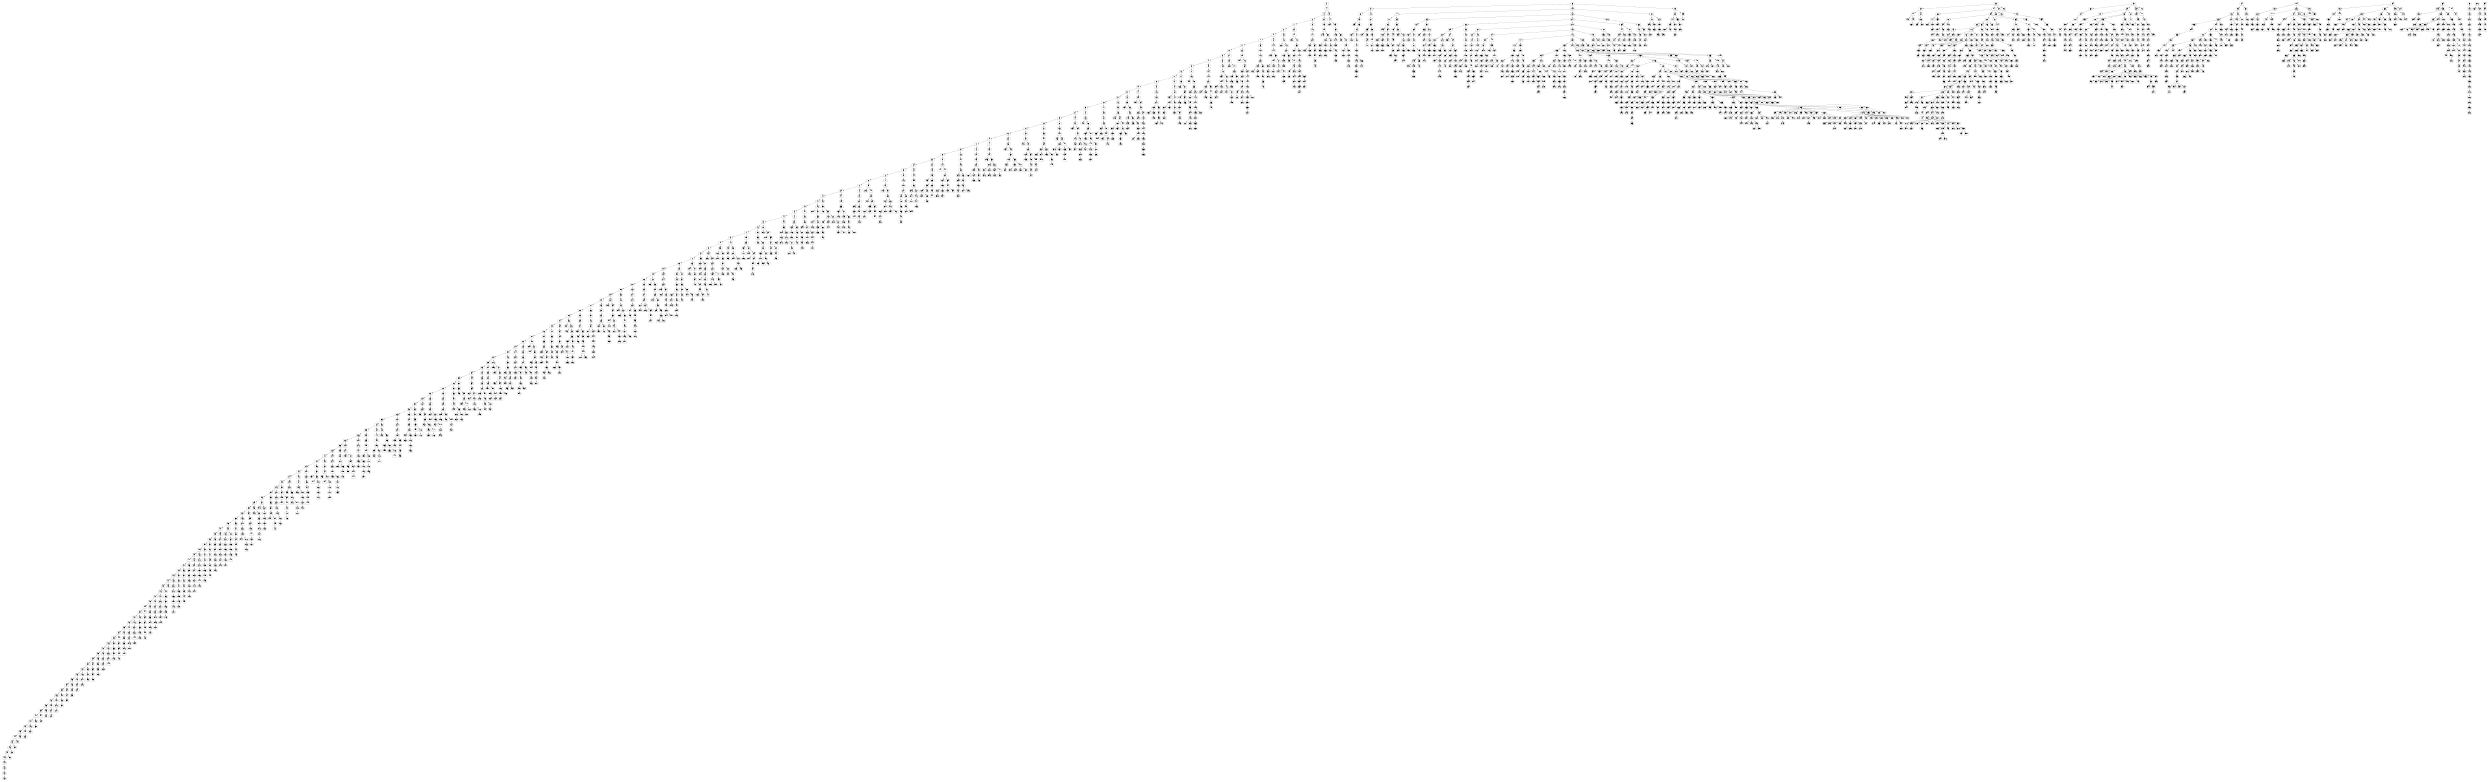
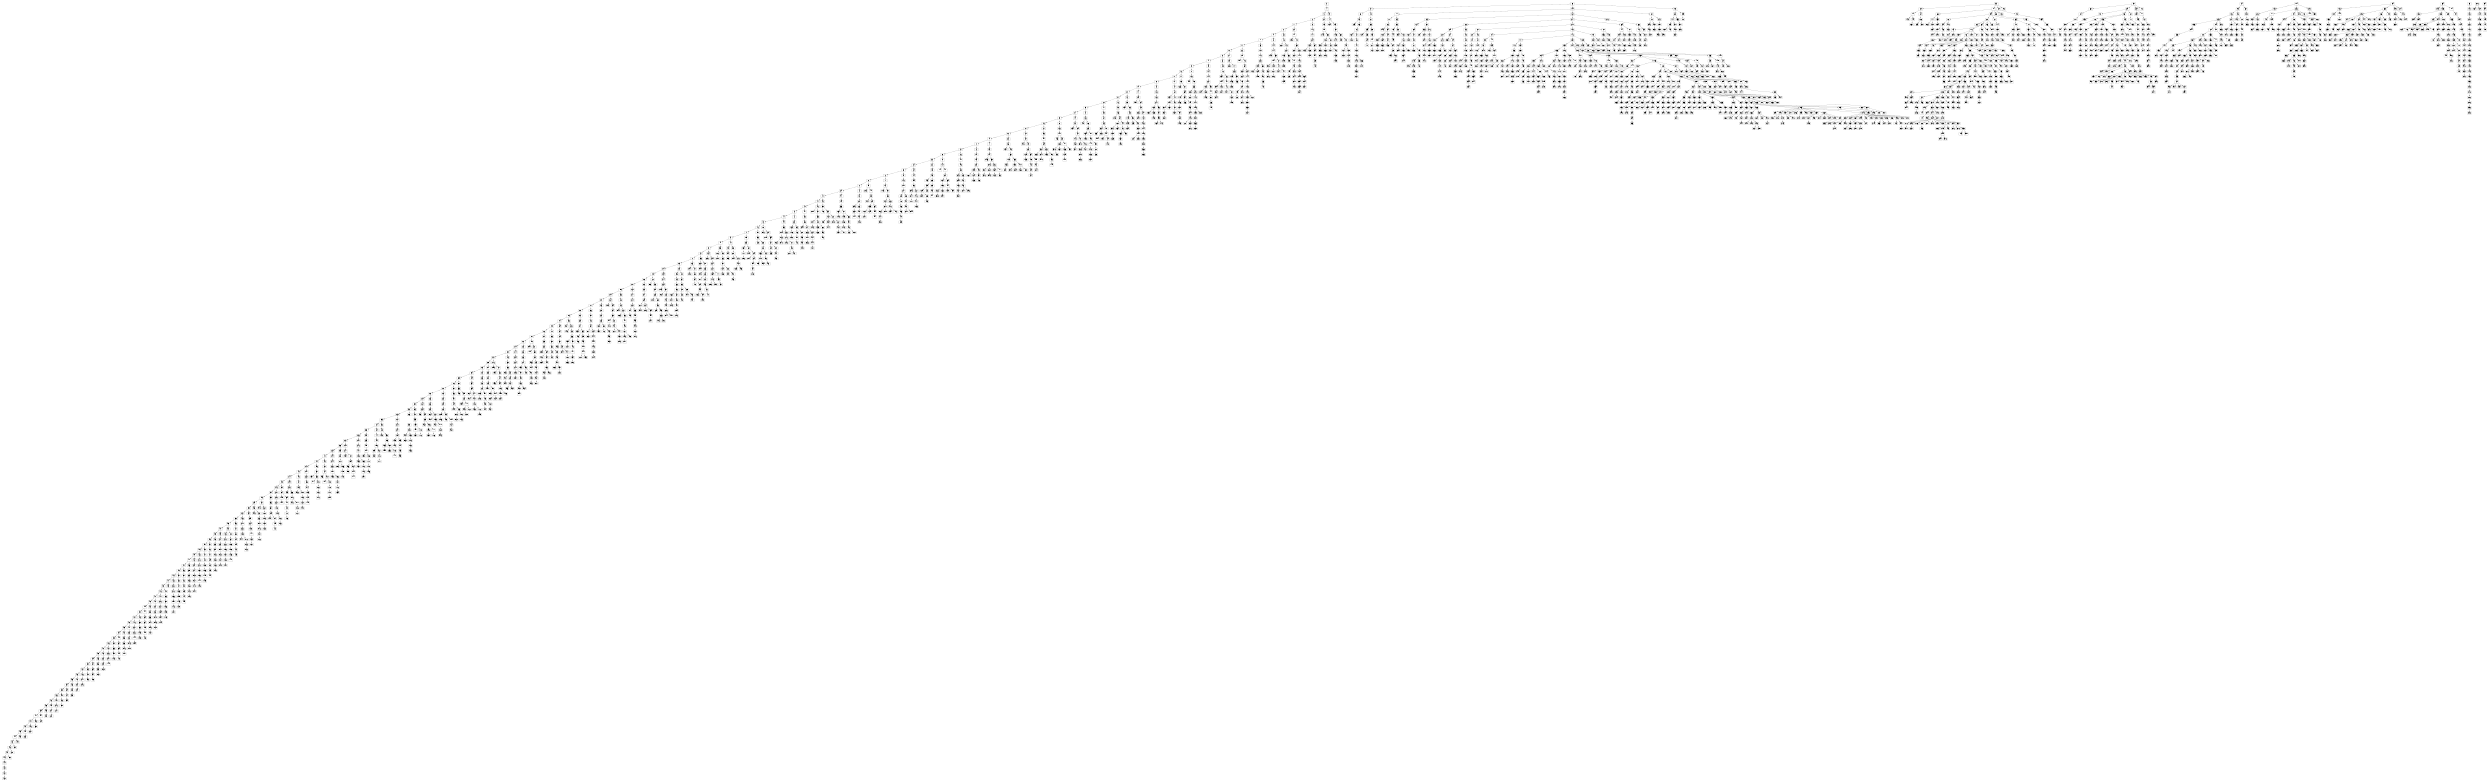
node "341": removed
